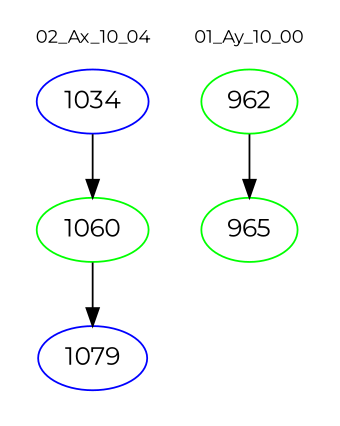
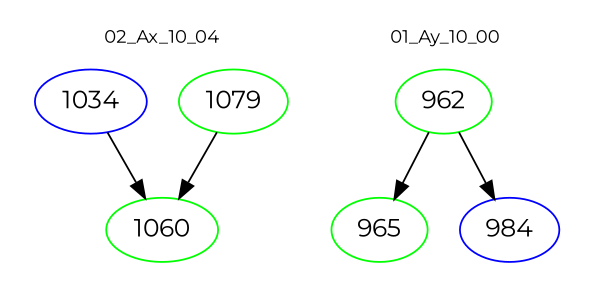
node "984": added
edge "1060" -> "1079": reversed
node "1079": color blue -> green
